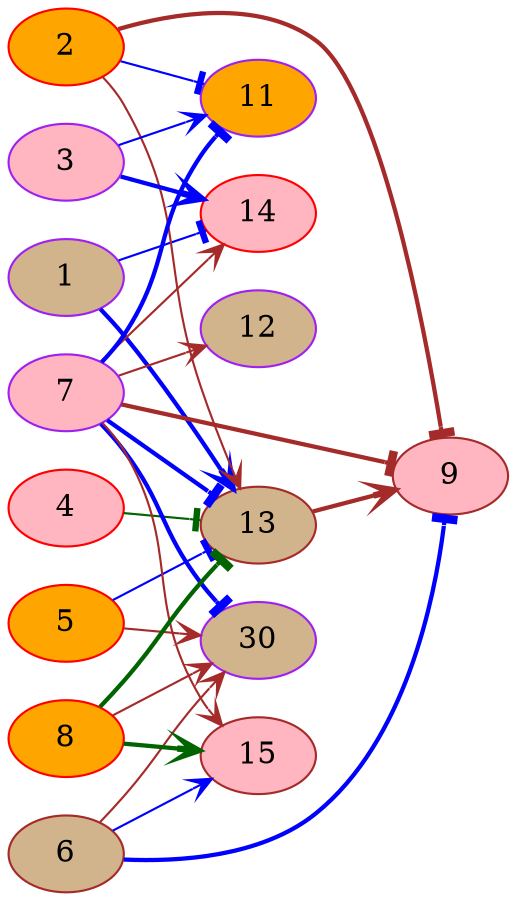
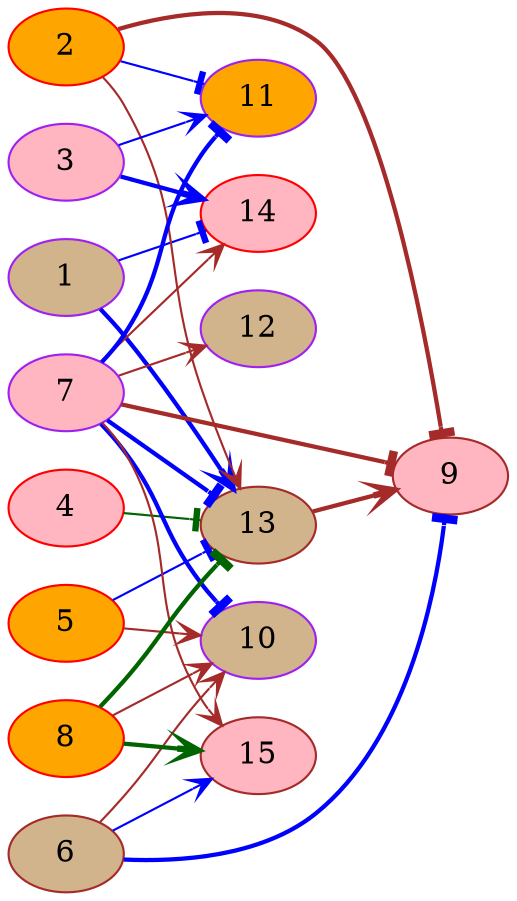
node "30": label "30" -> "10"
